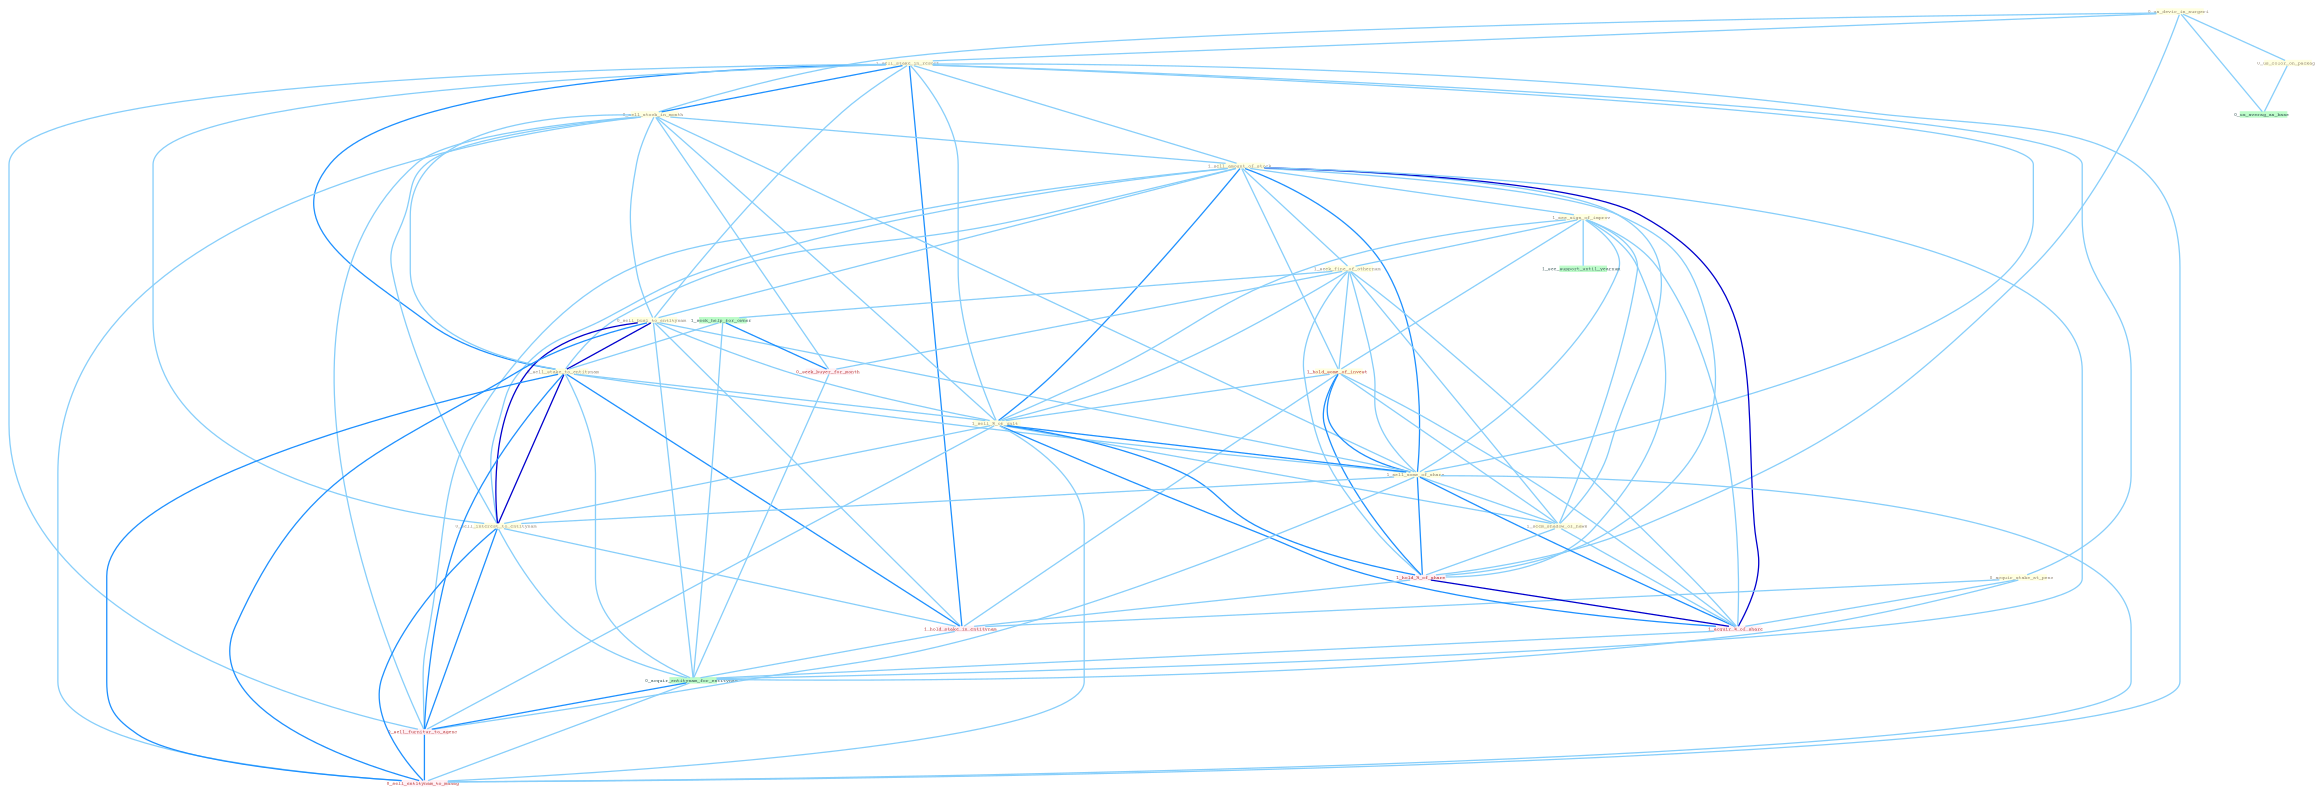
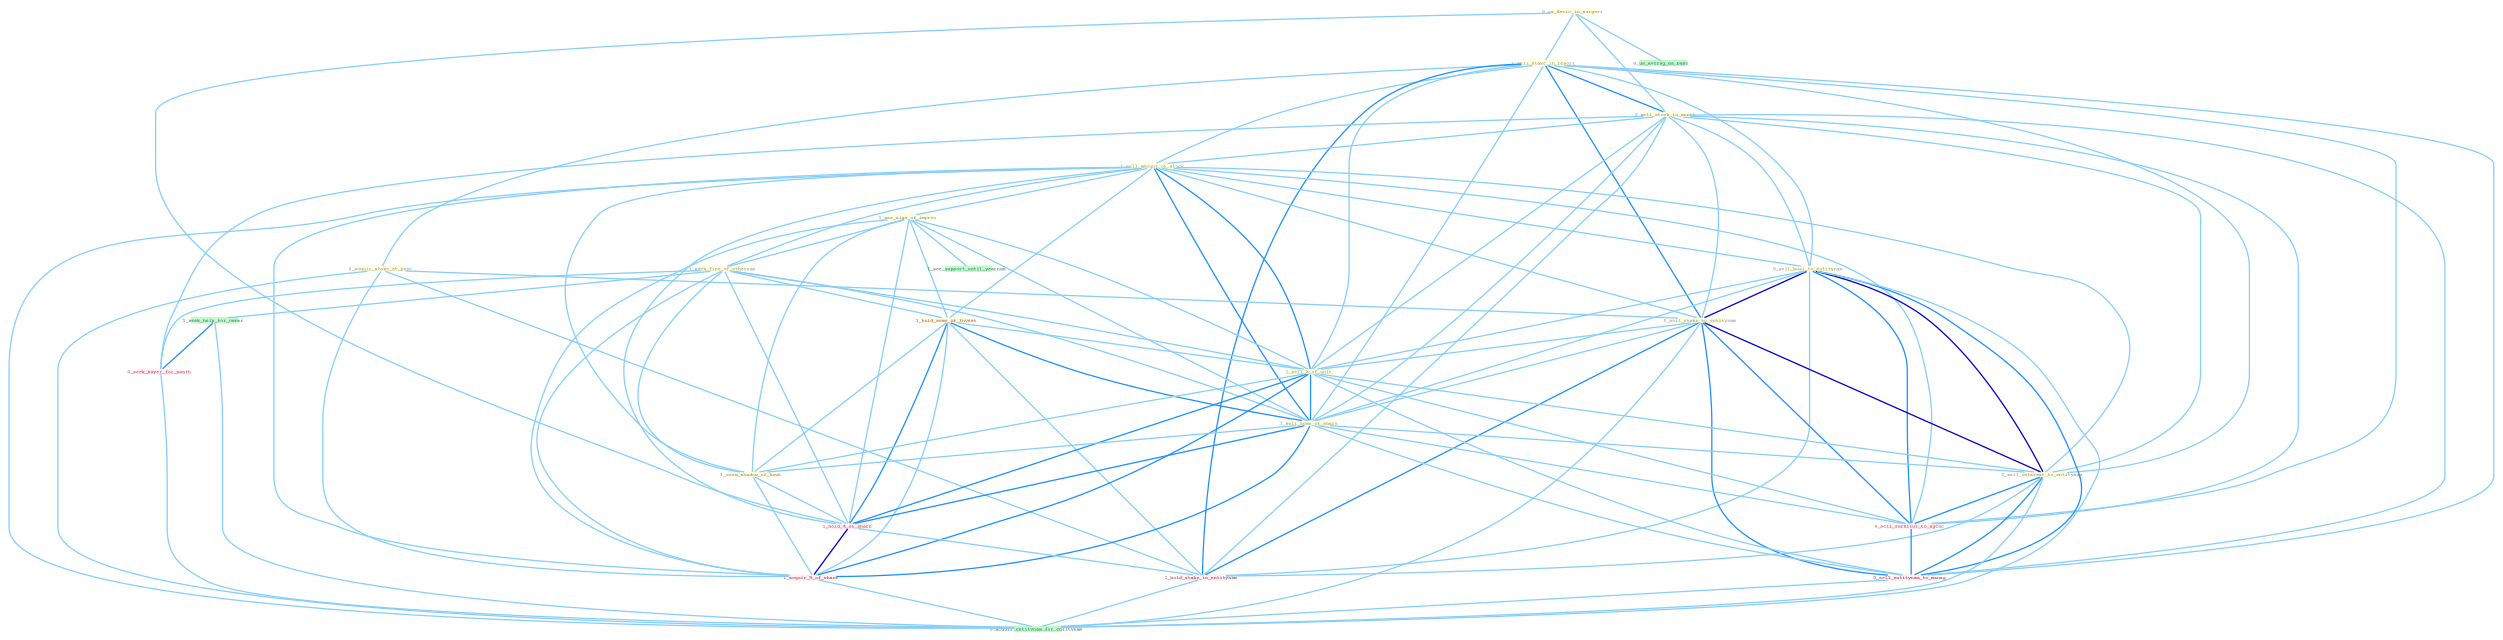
node "0_us_color_on_packag": removed
edge "1_sell_amount_of_stock" -- "1_acquir_%_of_share": color #0000cd -> #87cefa
edge "1_seek_help_for_owner" -- "0_sell_stake_to_entitynam": now "0_acquir_stake_at_penc" -- "0_sell_stake_to_entitynam"
edge "0_sell_stock_in_month" -- "1_hold_stake_in_entitynam": added
edge "0_acquir_entitynam_for_entitynam" -- "0_sell_furnitur_to_agenc": now "0_sell_busi_to_entitynam" -- "0_sell_furnitur_to_agenc"
